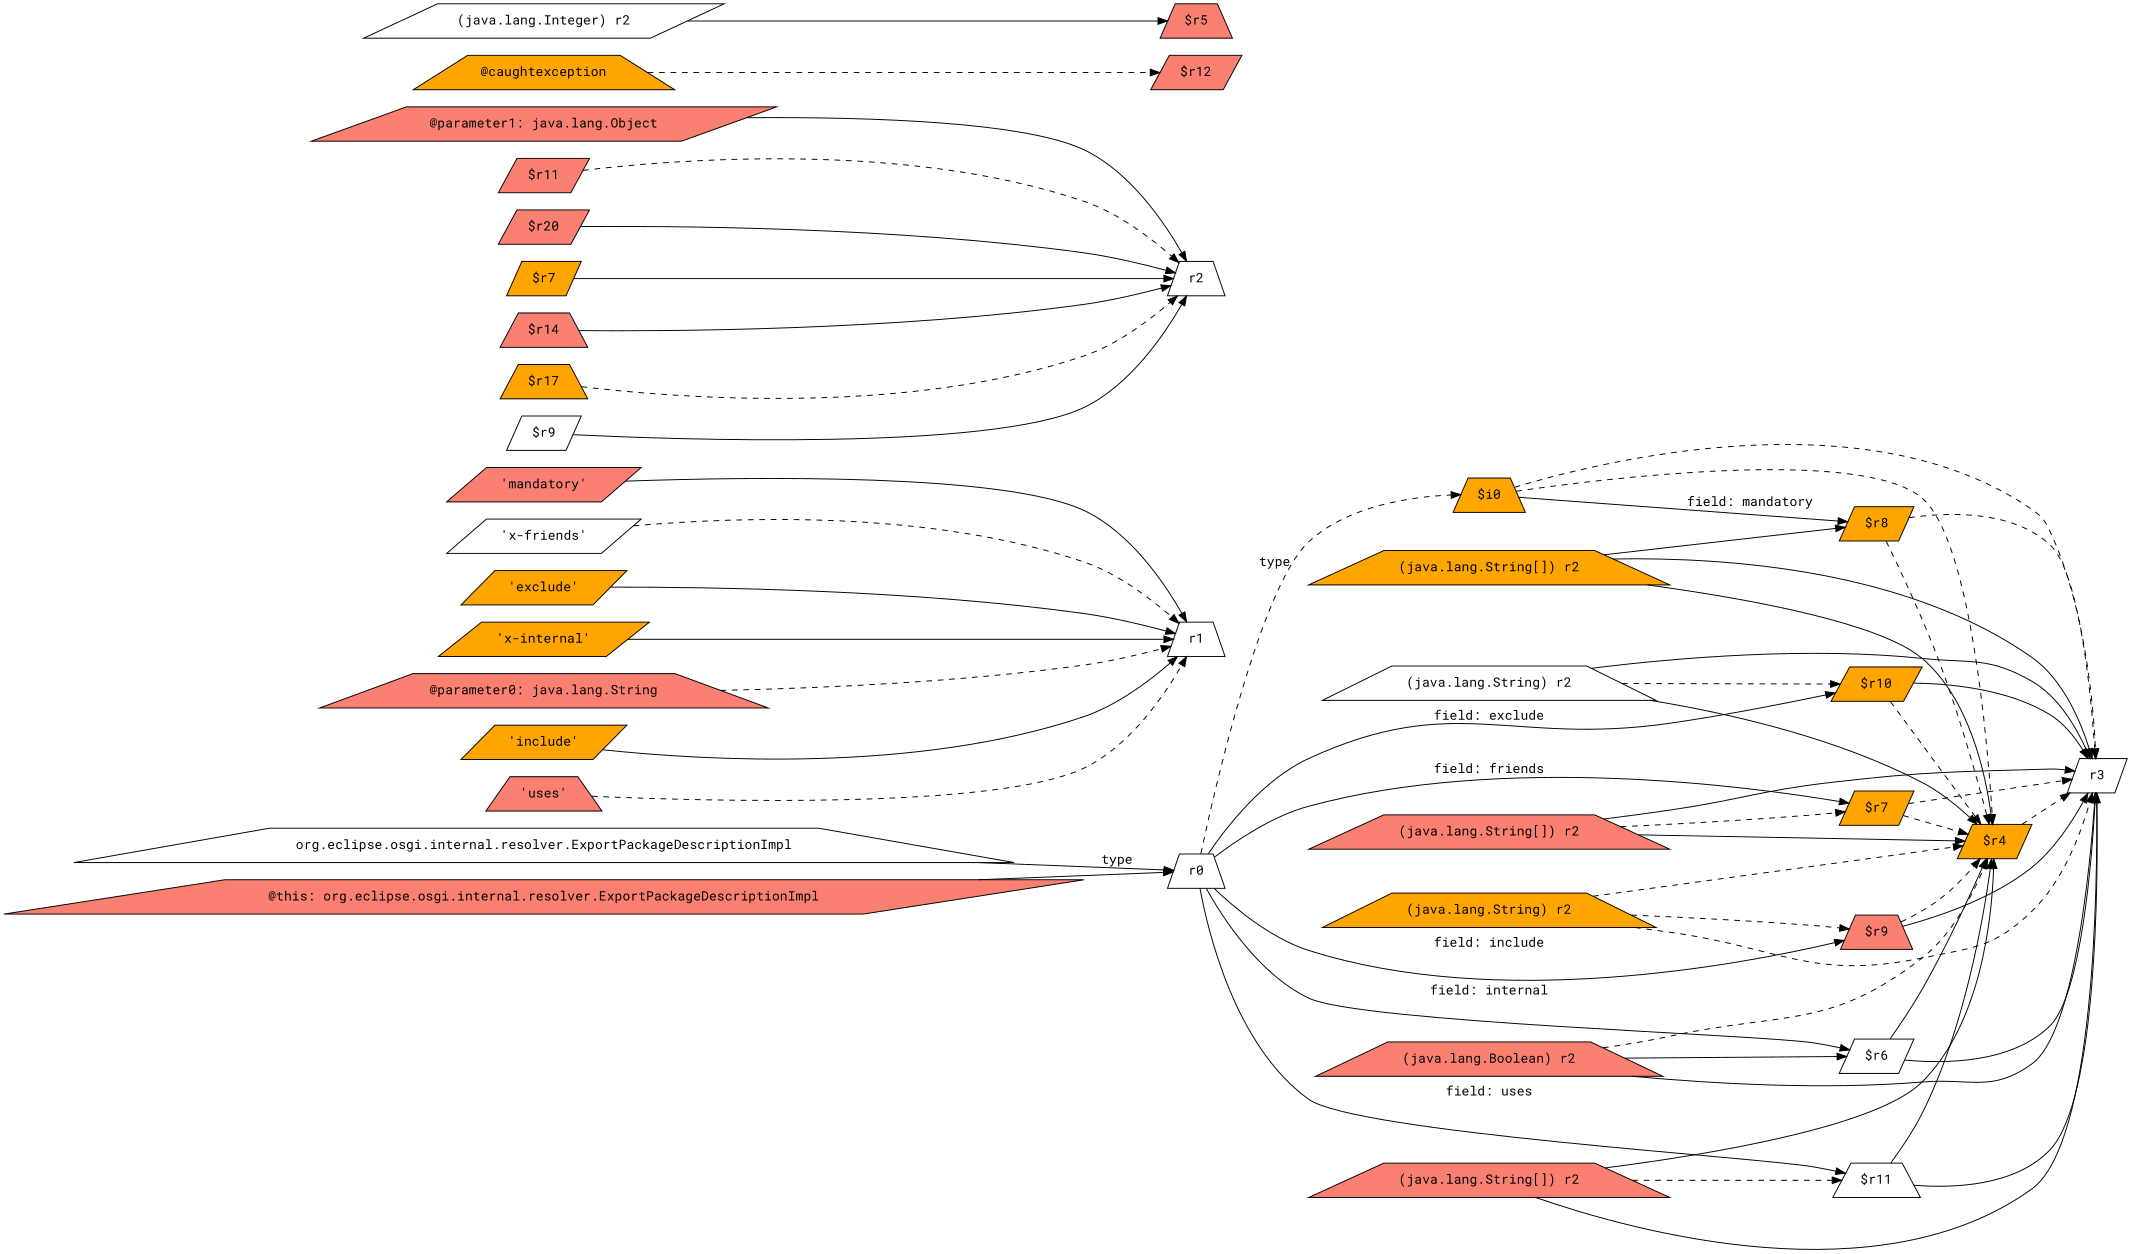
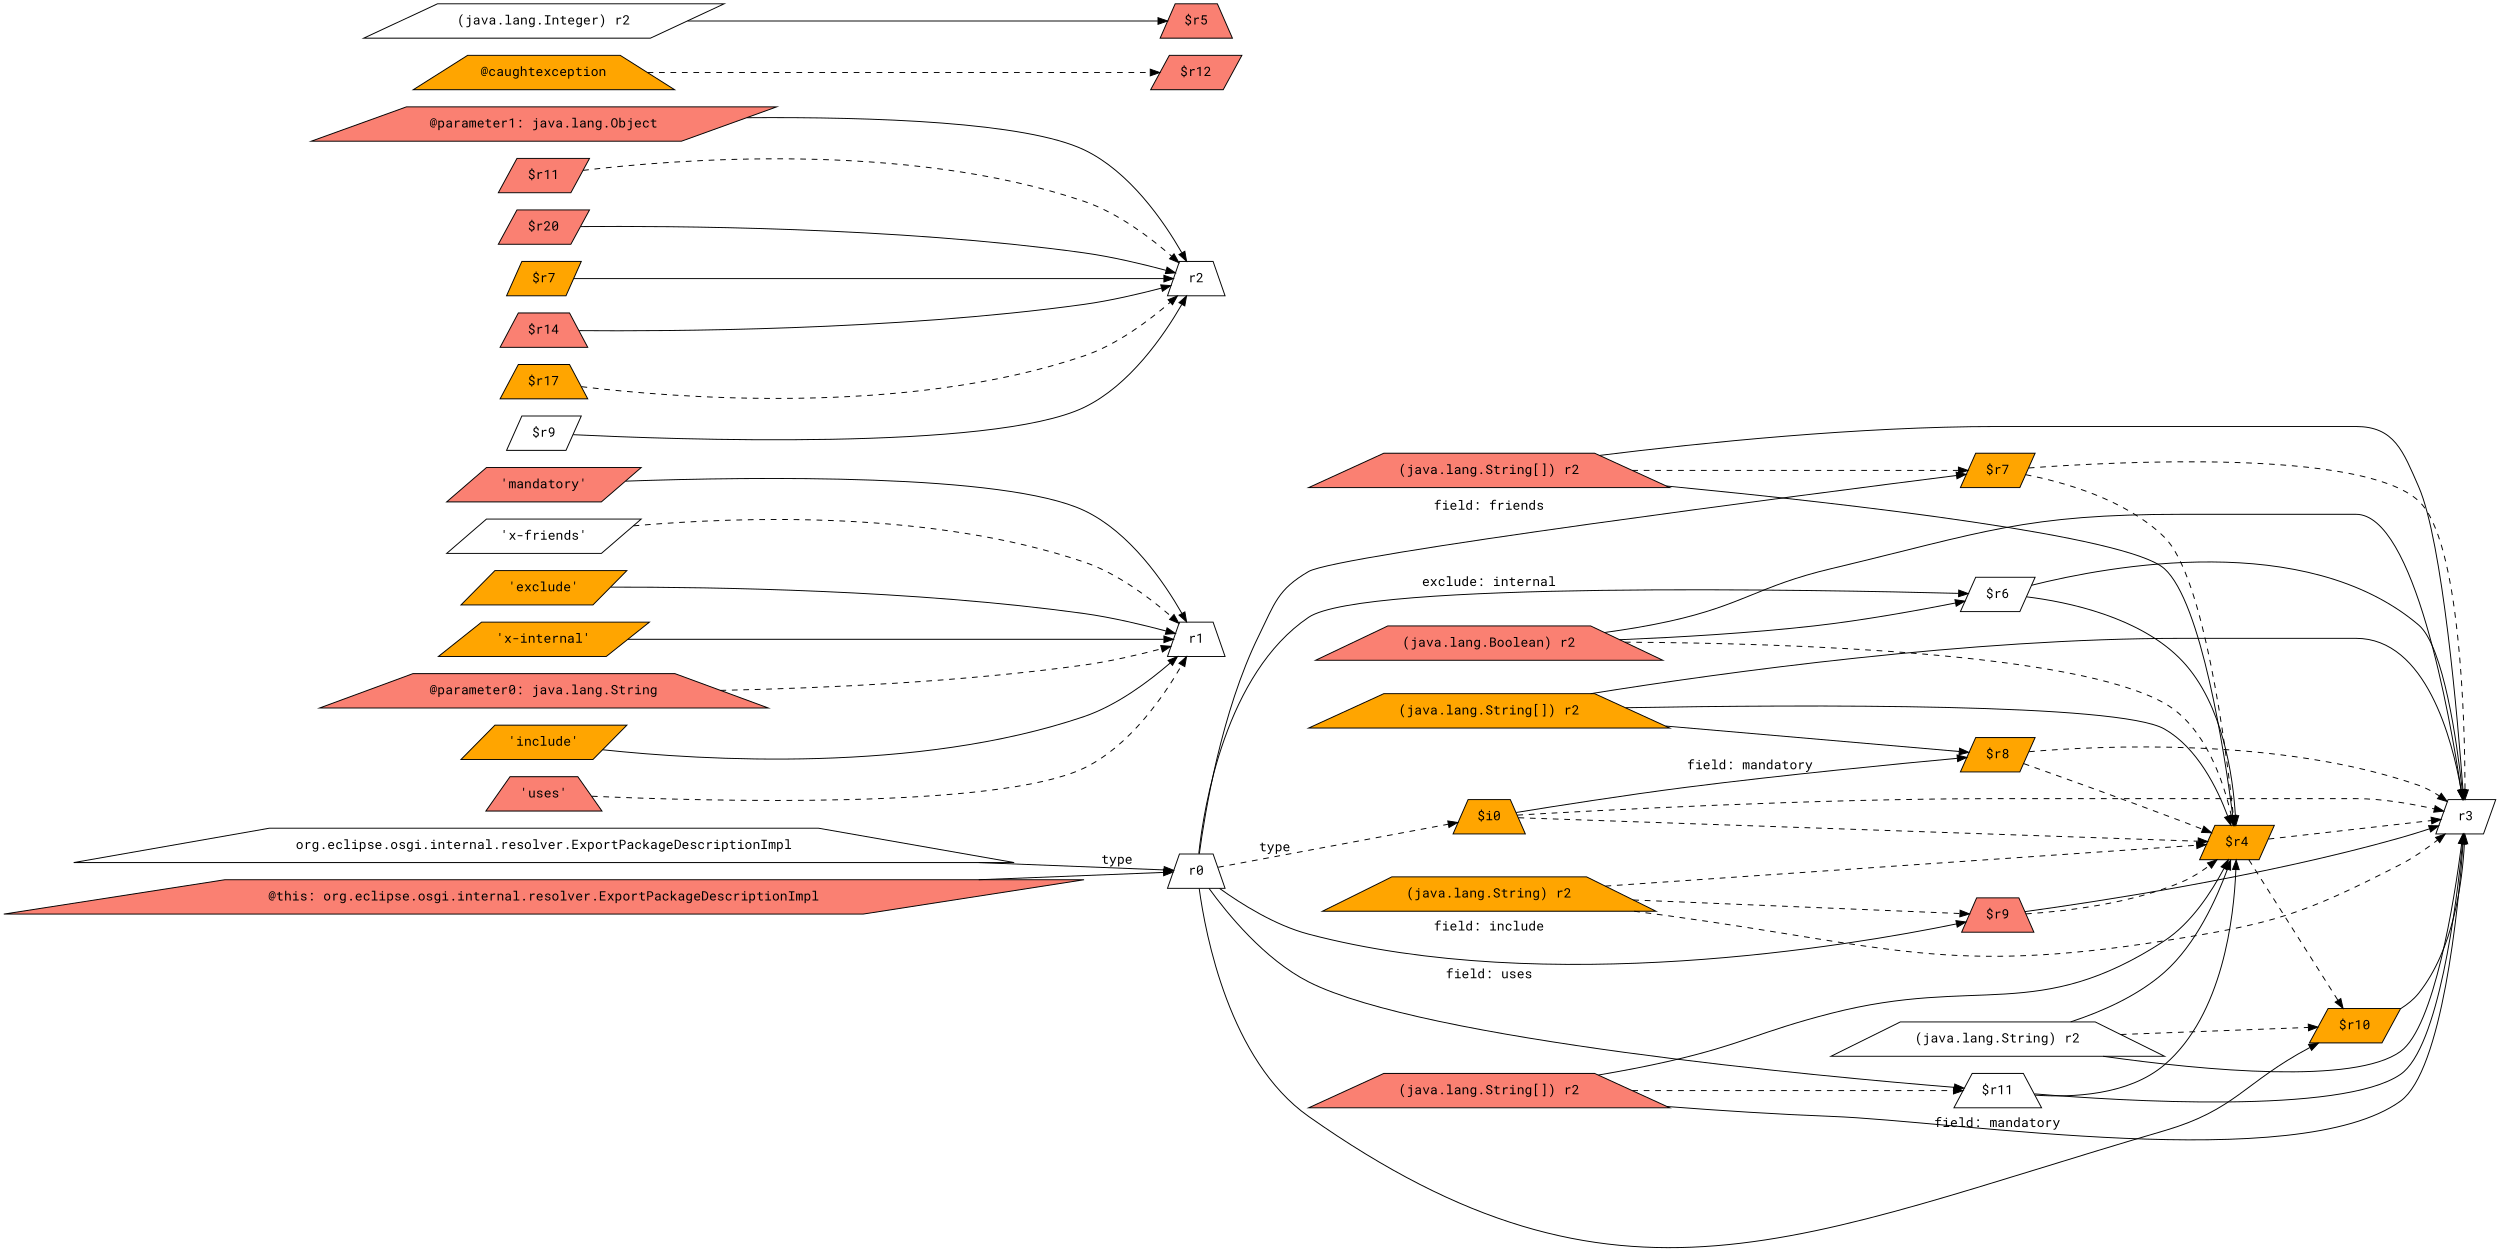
edge "r0" -> "$r10": label "field: exclude" -> "field: mandatory"
edge "$r10" -> "$r4": reversed
edge "r0" -> "$r6": label "field: internal" -> "exclude: internal"
